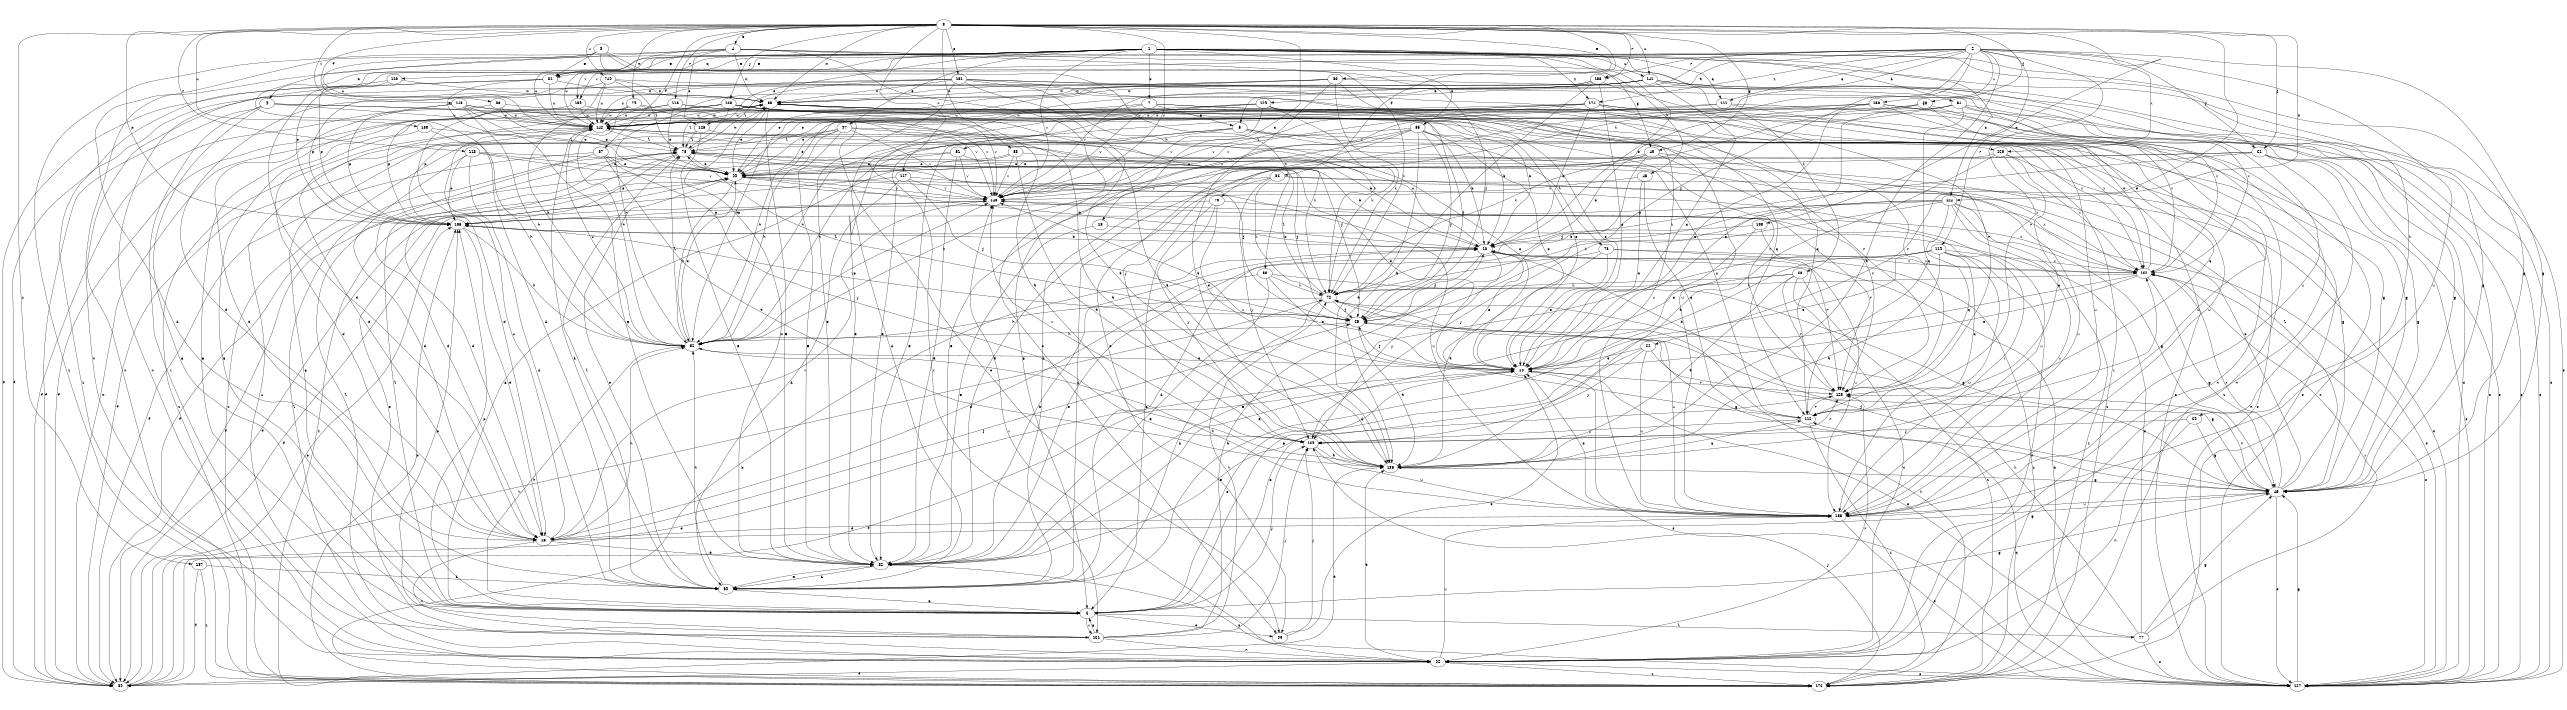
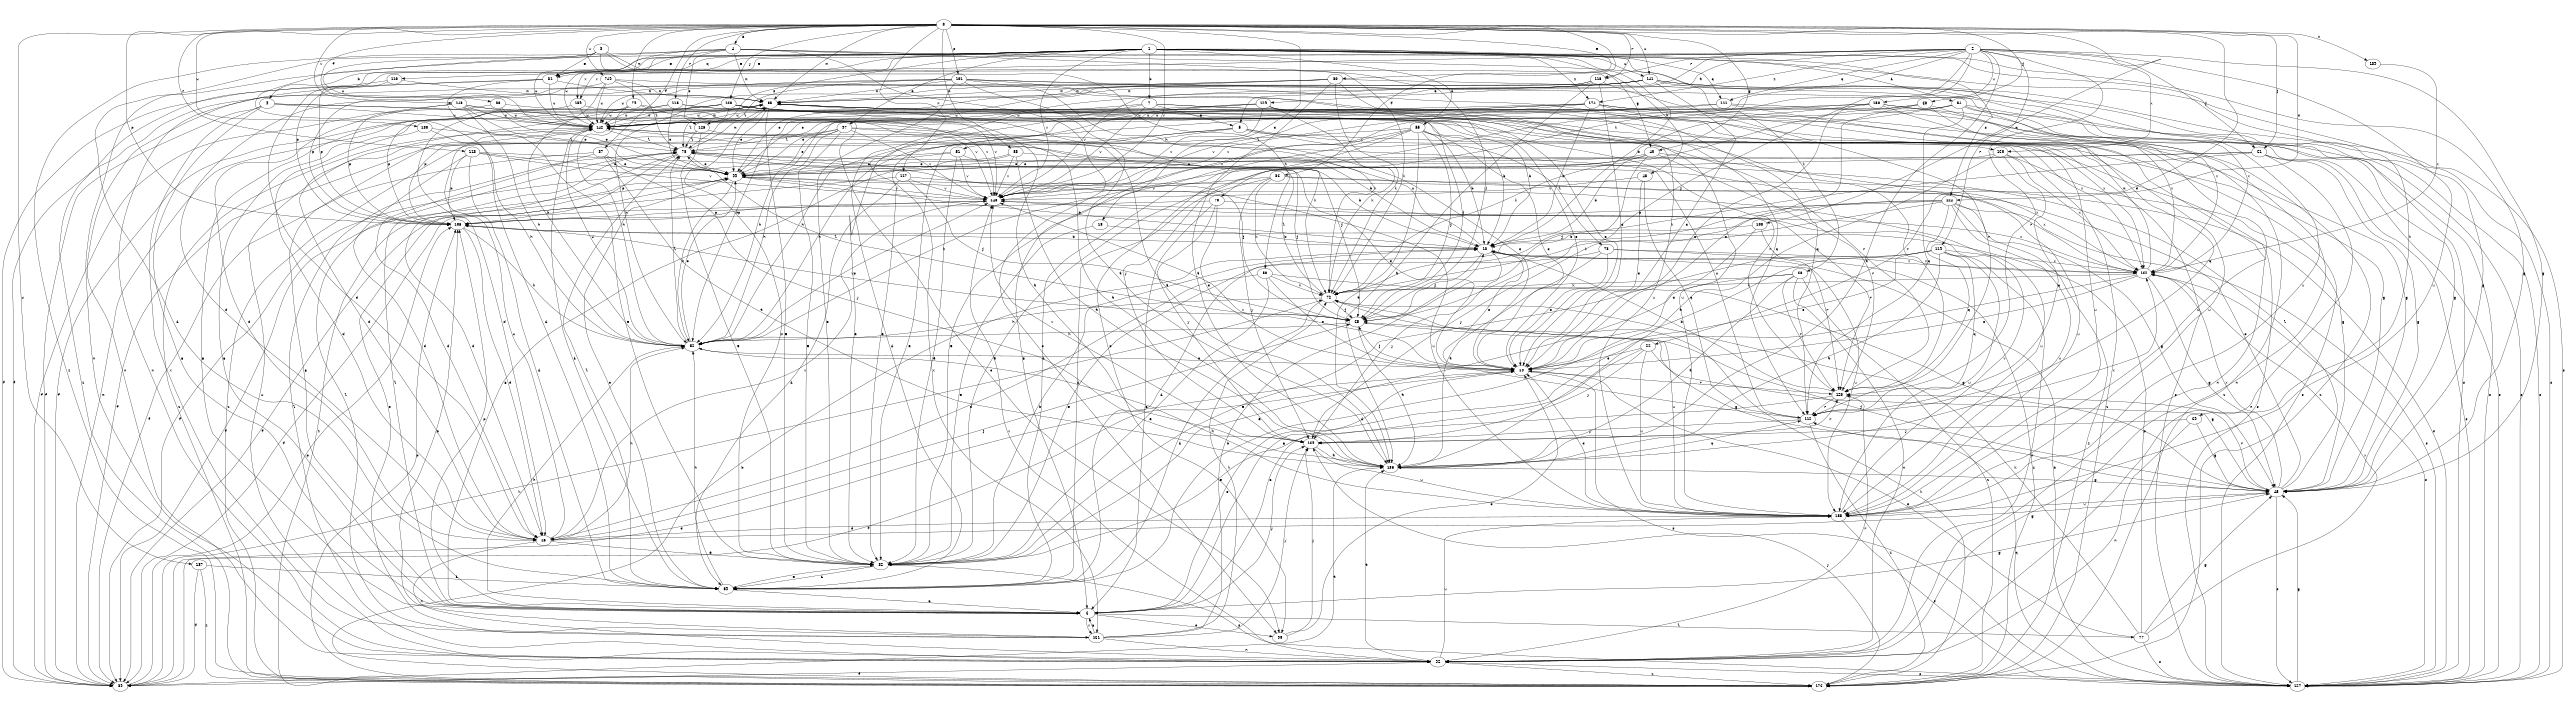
node "139": added
node "158": label "158" -> "118"
edge "112" -> "120": reversed
